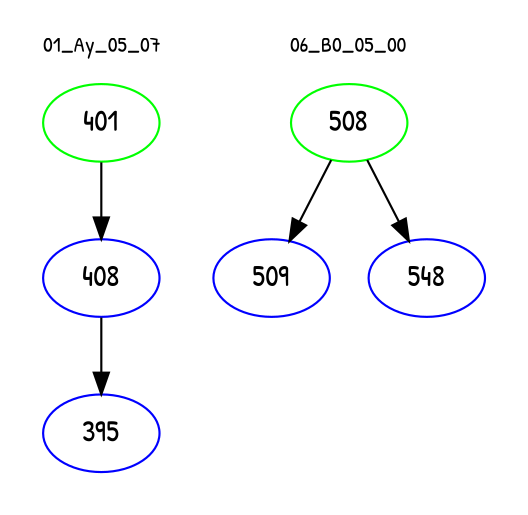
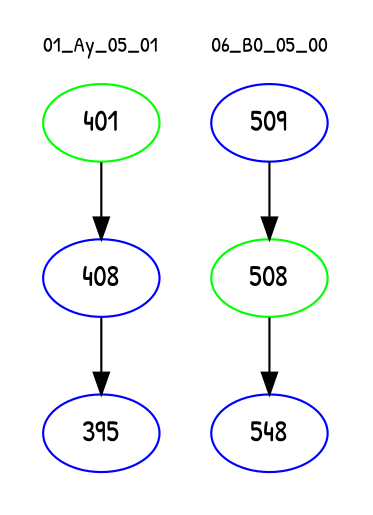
cluster "01_Ay_05_07": label "01_Ay_05_07" -> "01_Ay_05_01"
edge "508" -> "509": reversed
